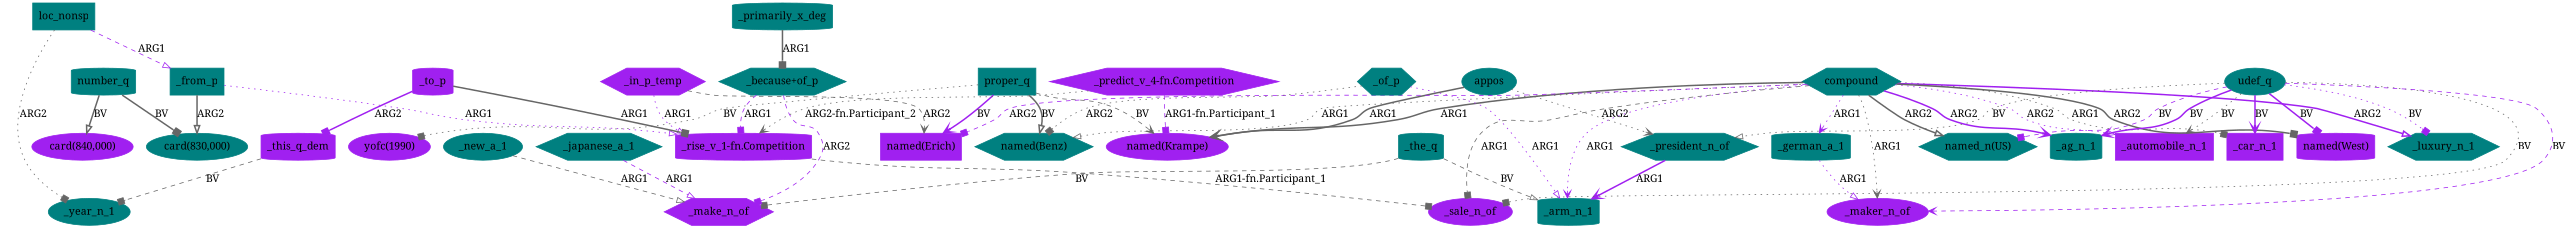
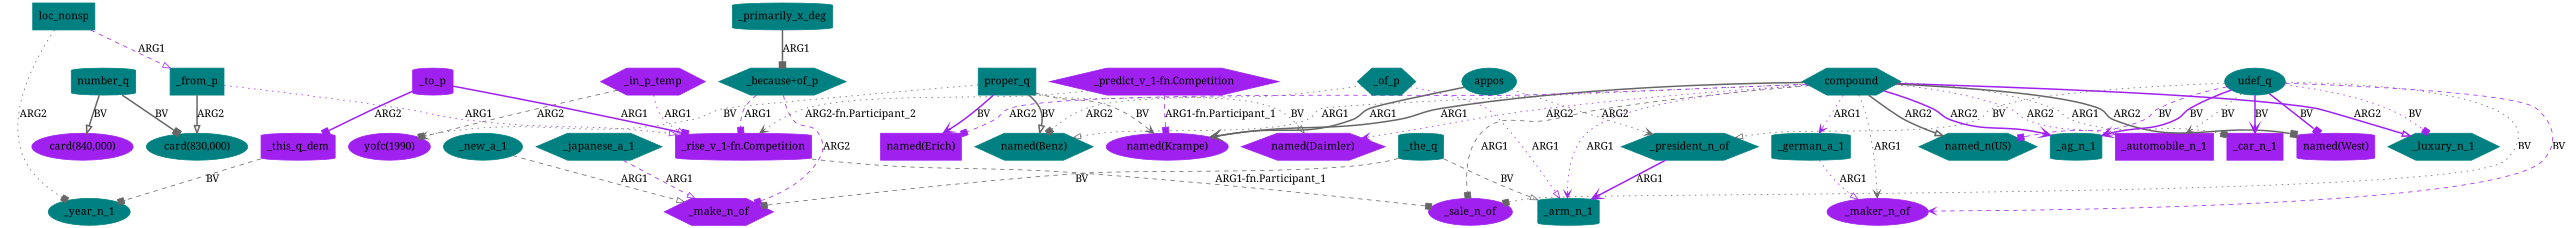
node "_predict_v_4-fn.Competition": label "_predict_v_4-fn.Competition" -> "_predict_v_1-fn.Competition"
edge "_in_p_temp" -> "named(Erich)": now "_in_p_temp" -> "yofc(1990)"
edge "_to_p" -> "_rise_v_1-fn.Competition": color gray40 -> purple
node "named(Daimler)": added
